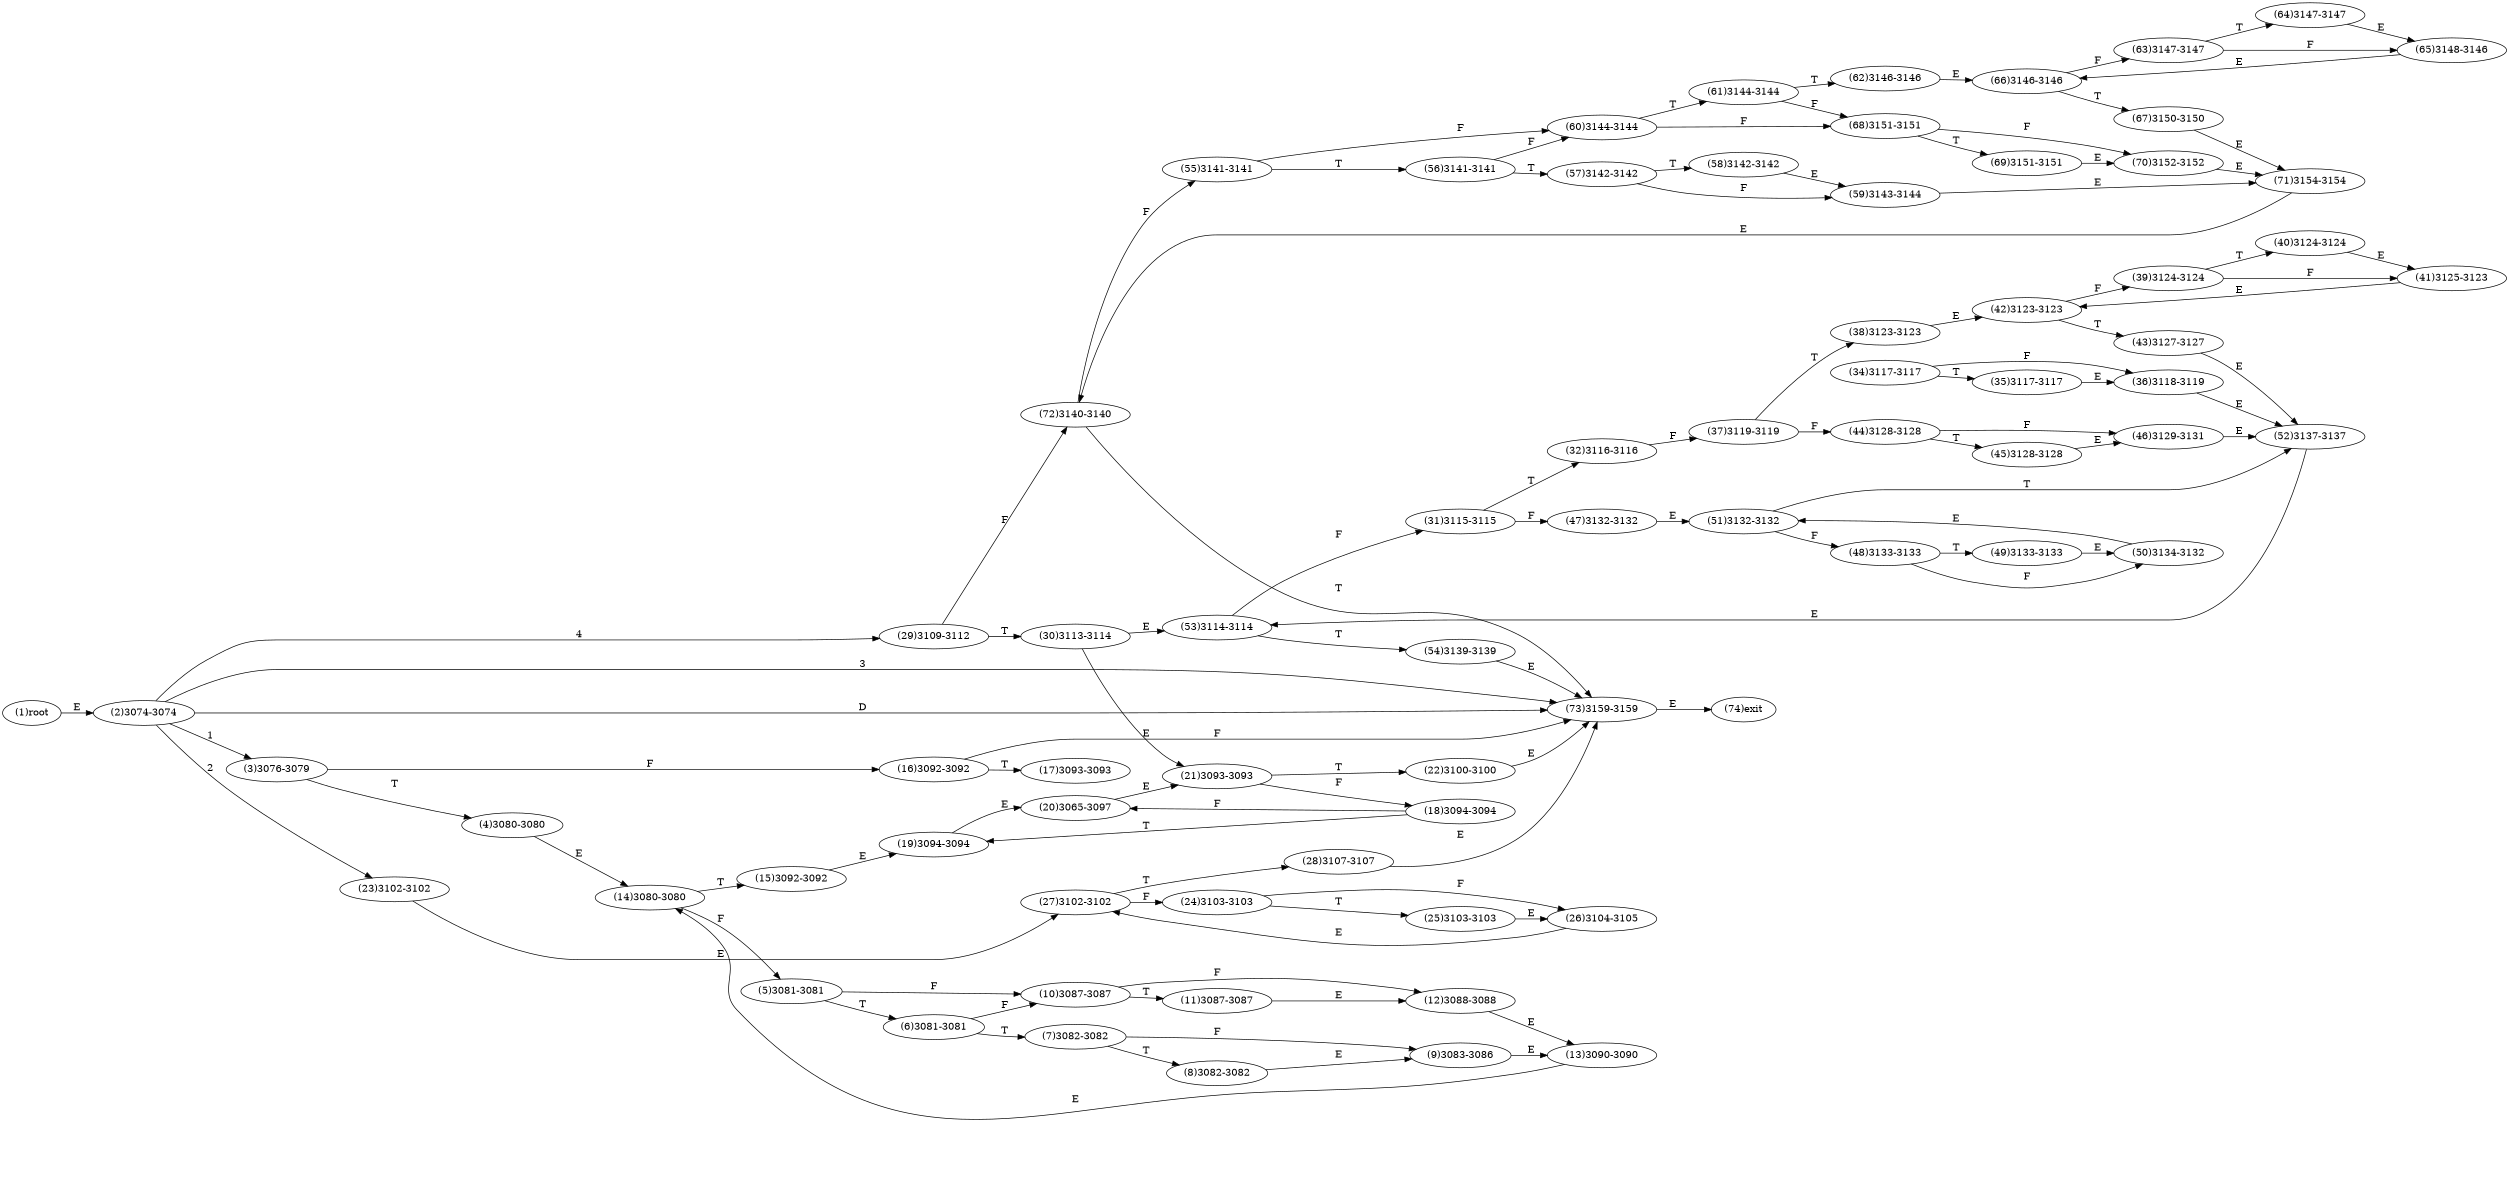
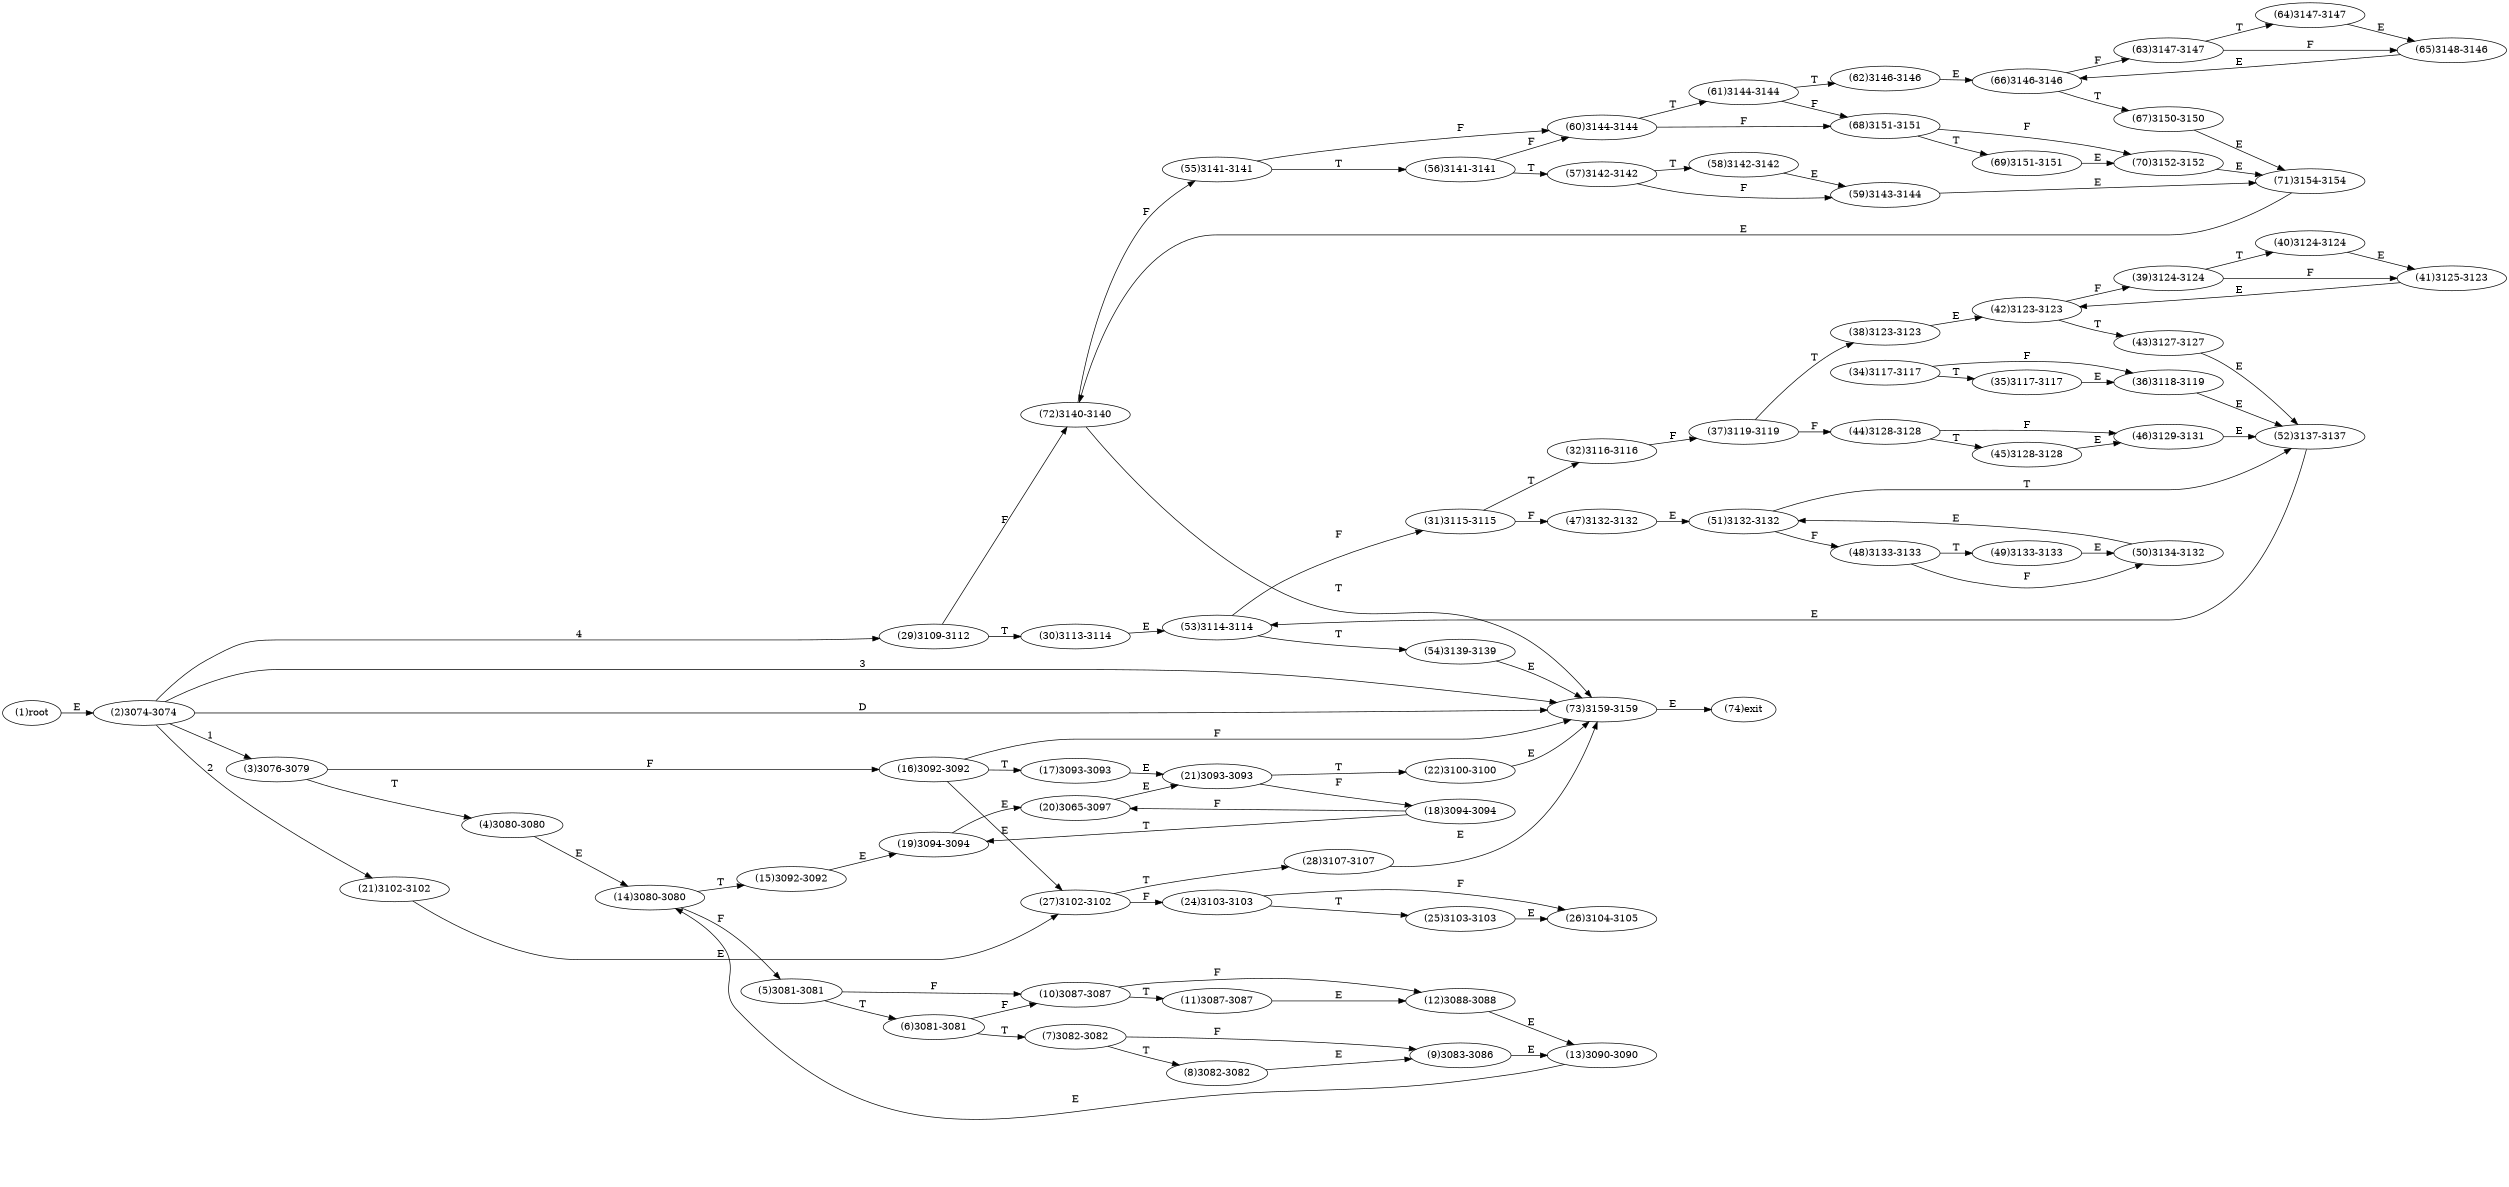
edge "(30)3113-3114" -> "(21)3093-3093": now "(17)3093-3093" -> "(21)3093-3093"
node "(23)3102-3102": label "(23)3102-3102" -> "(21)3102-3102"
edge "(26)3104-3105" -> "(27)3102-3102": now "(16)3092-3092" -> "(27)3102-3102"
